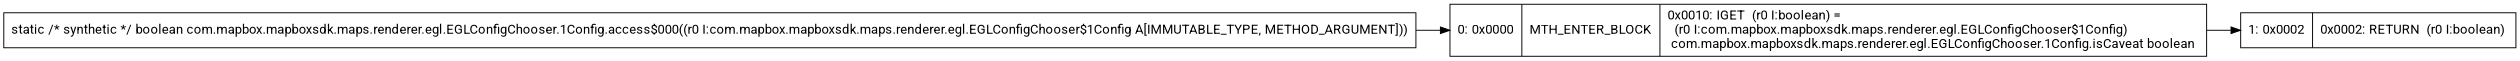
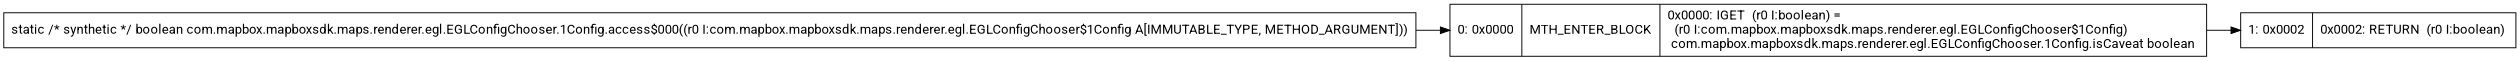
node "0: 0x0000": text "0x0010: IGET  (r0 I:boolean) =" -> "0x0000: IGET  (r0 I:boolean) ="
